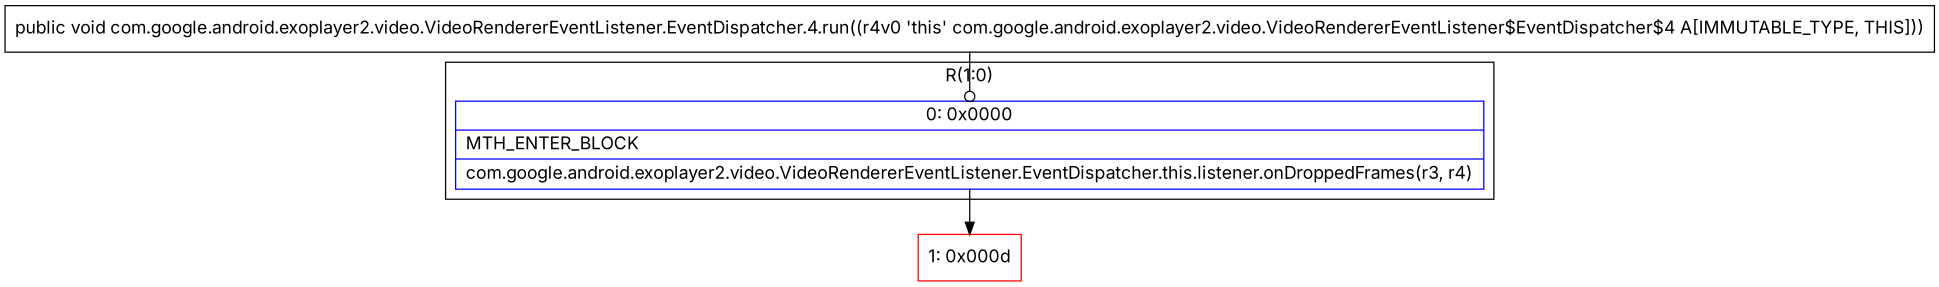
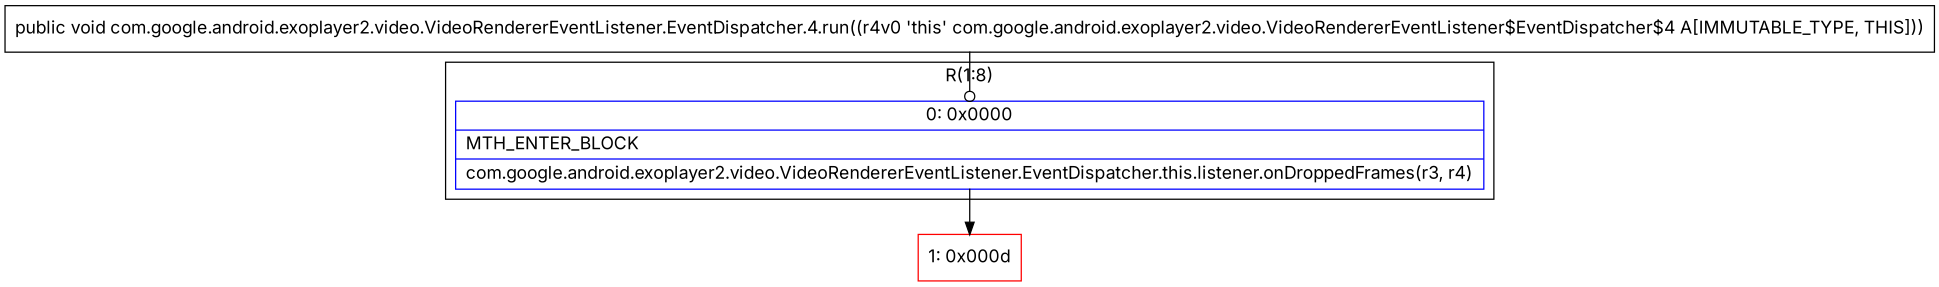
cluster "R(1:0)": label "R(1:0)" -> "R(1:8)"
